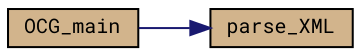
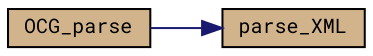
node "OCG_main": label "OCG_main" -> "OCG_parse"
